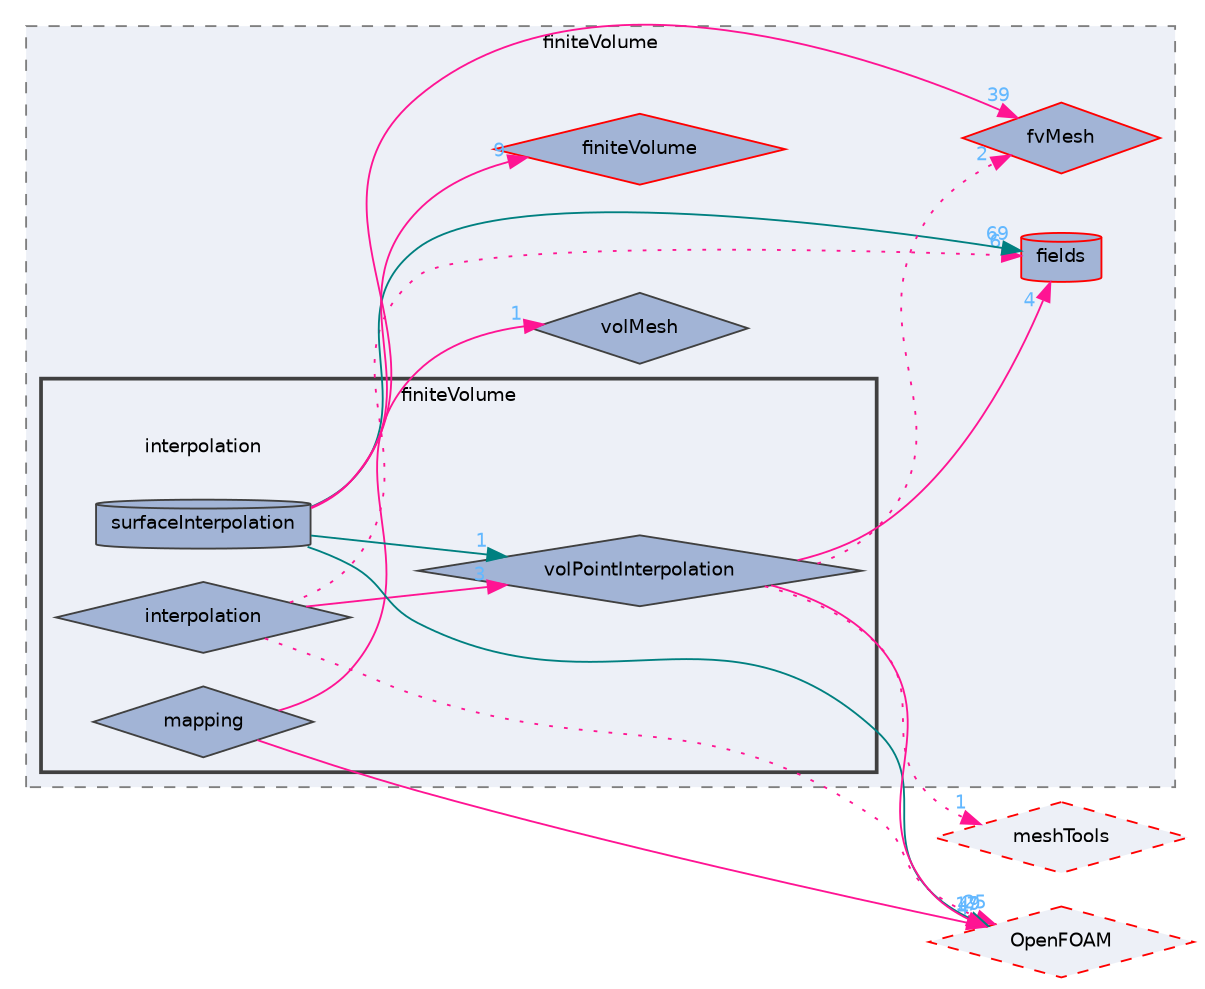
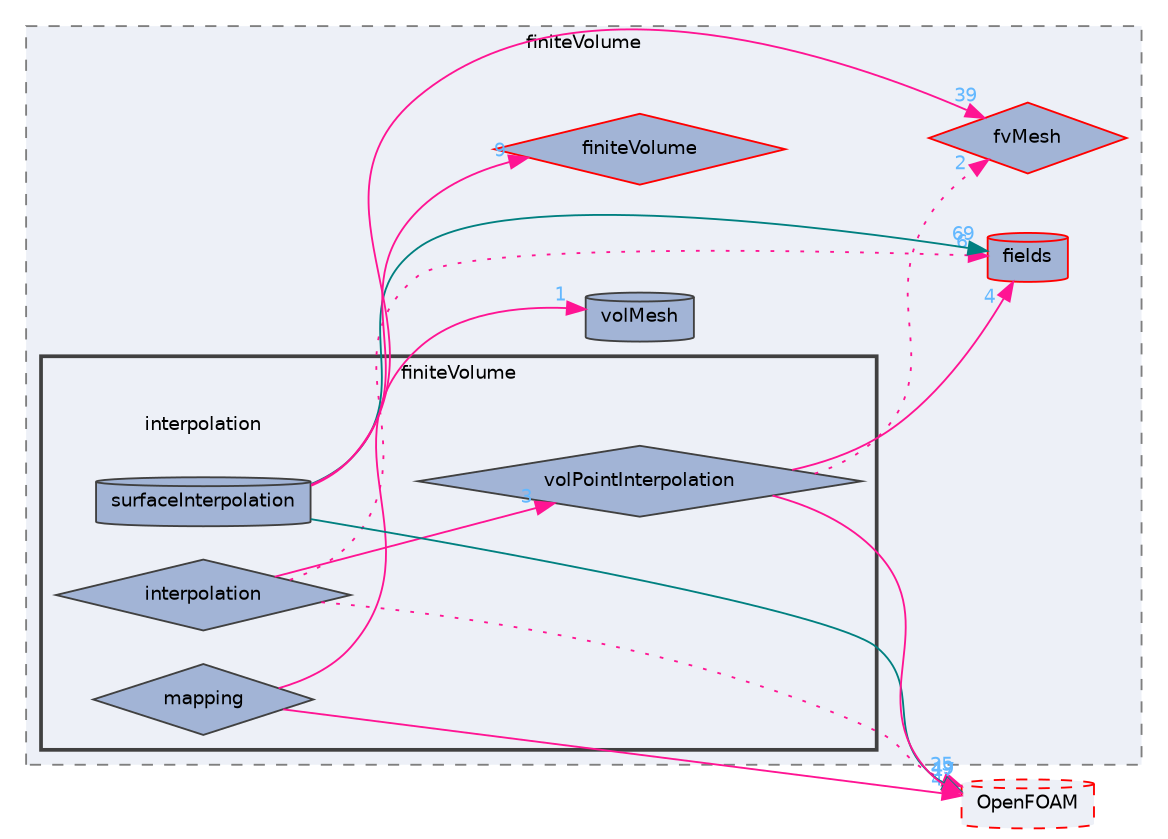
node "volMesh": shape diamond -> cylinder
edge "surfaceInterpolation" -> "volPointInterpolation": removed
node "meshTools": removed
node "OpenFOAM": shape diamond -> cylinder
